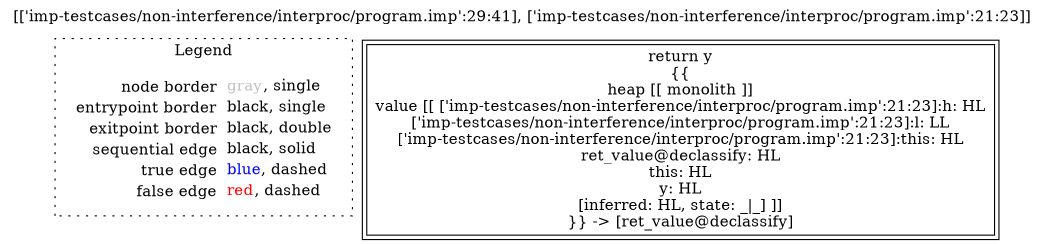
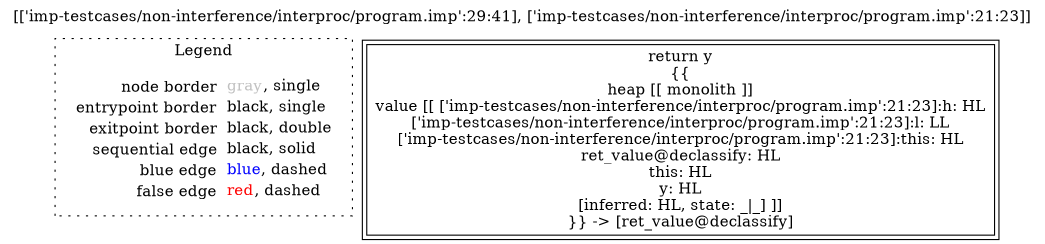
node "node border": text "true edge" -> "blue edge"
